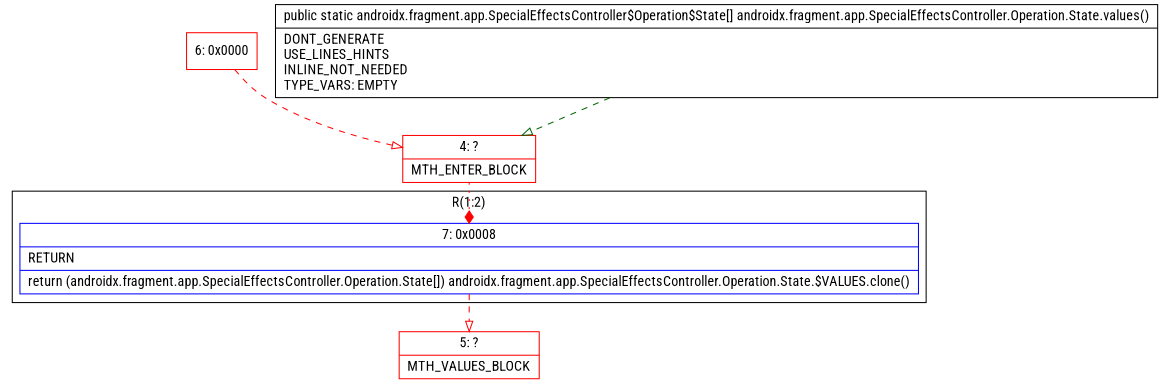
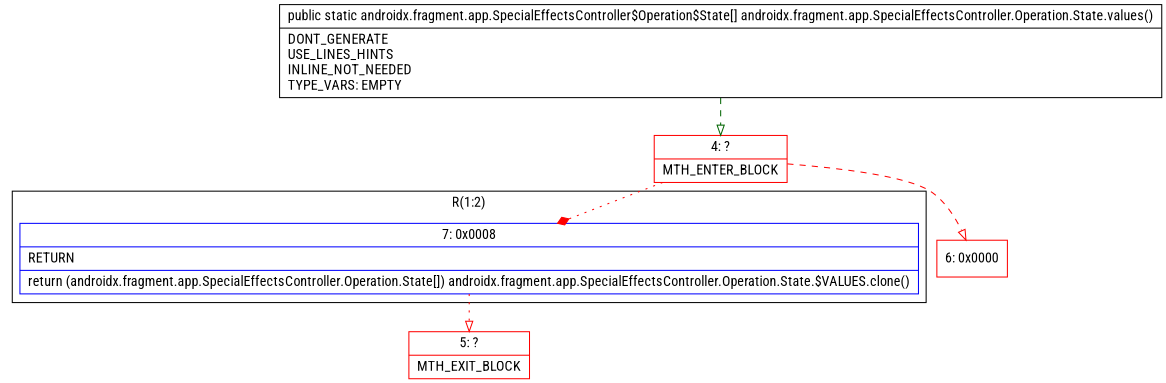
edge "6: 0x0000" -> "4: ?": reversed
edge "7: 0x0008" -> "5: ?": style dashed -> dotted
node "5: ?": text "MTH_VALUES_BLOCK" -> "MTH_EXIT_BLOCK"
